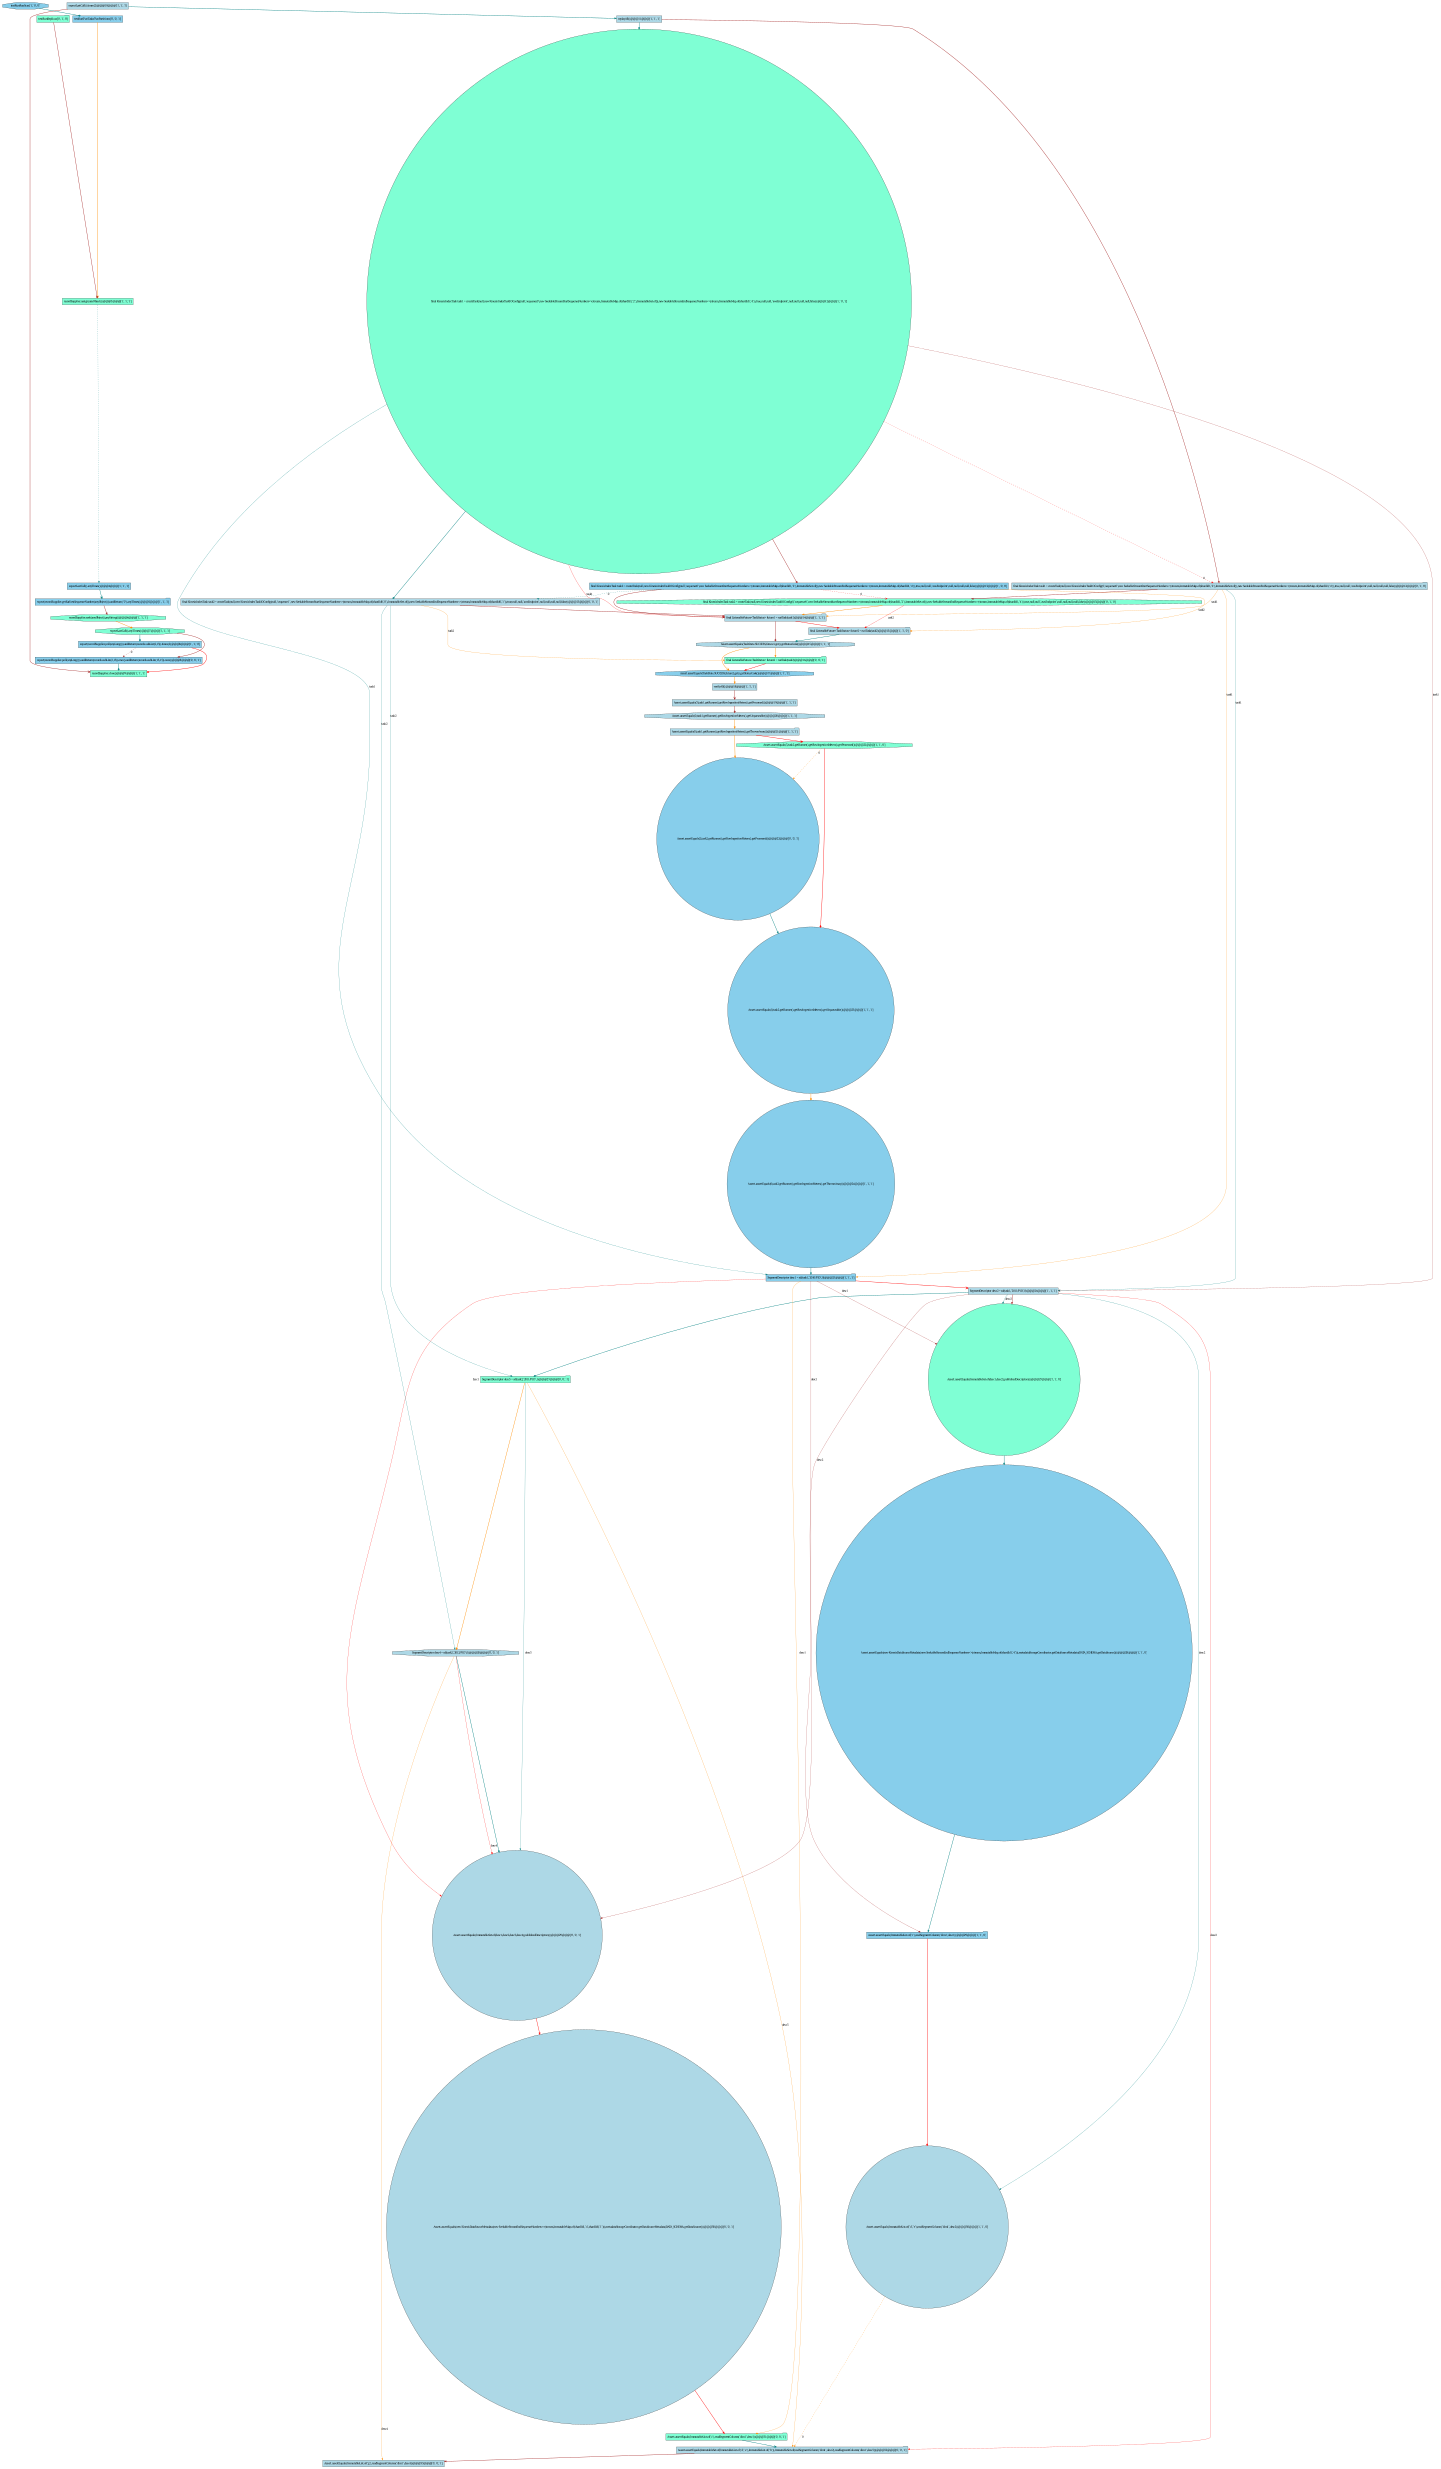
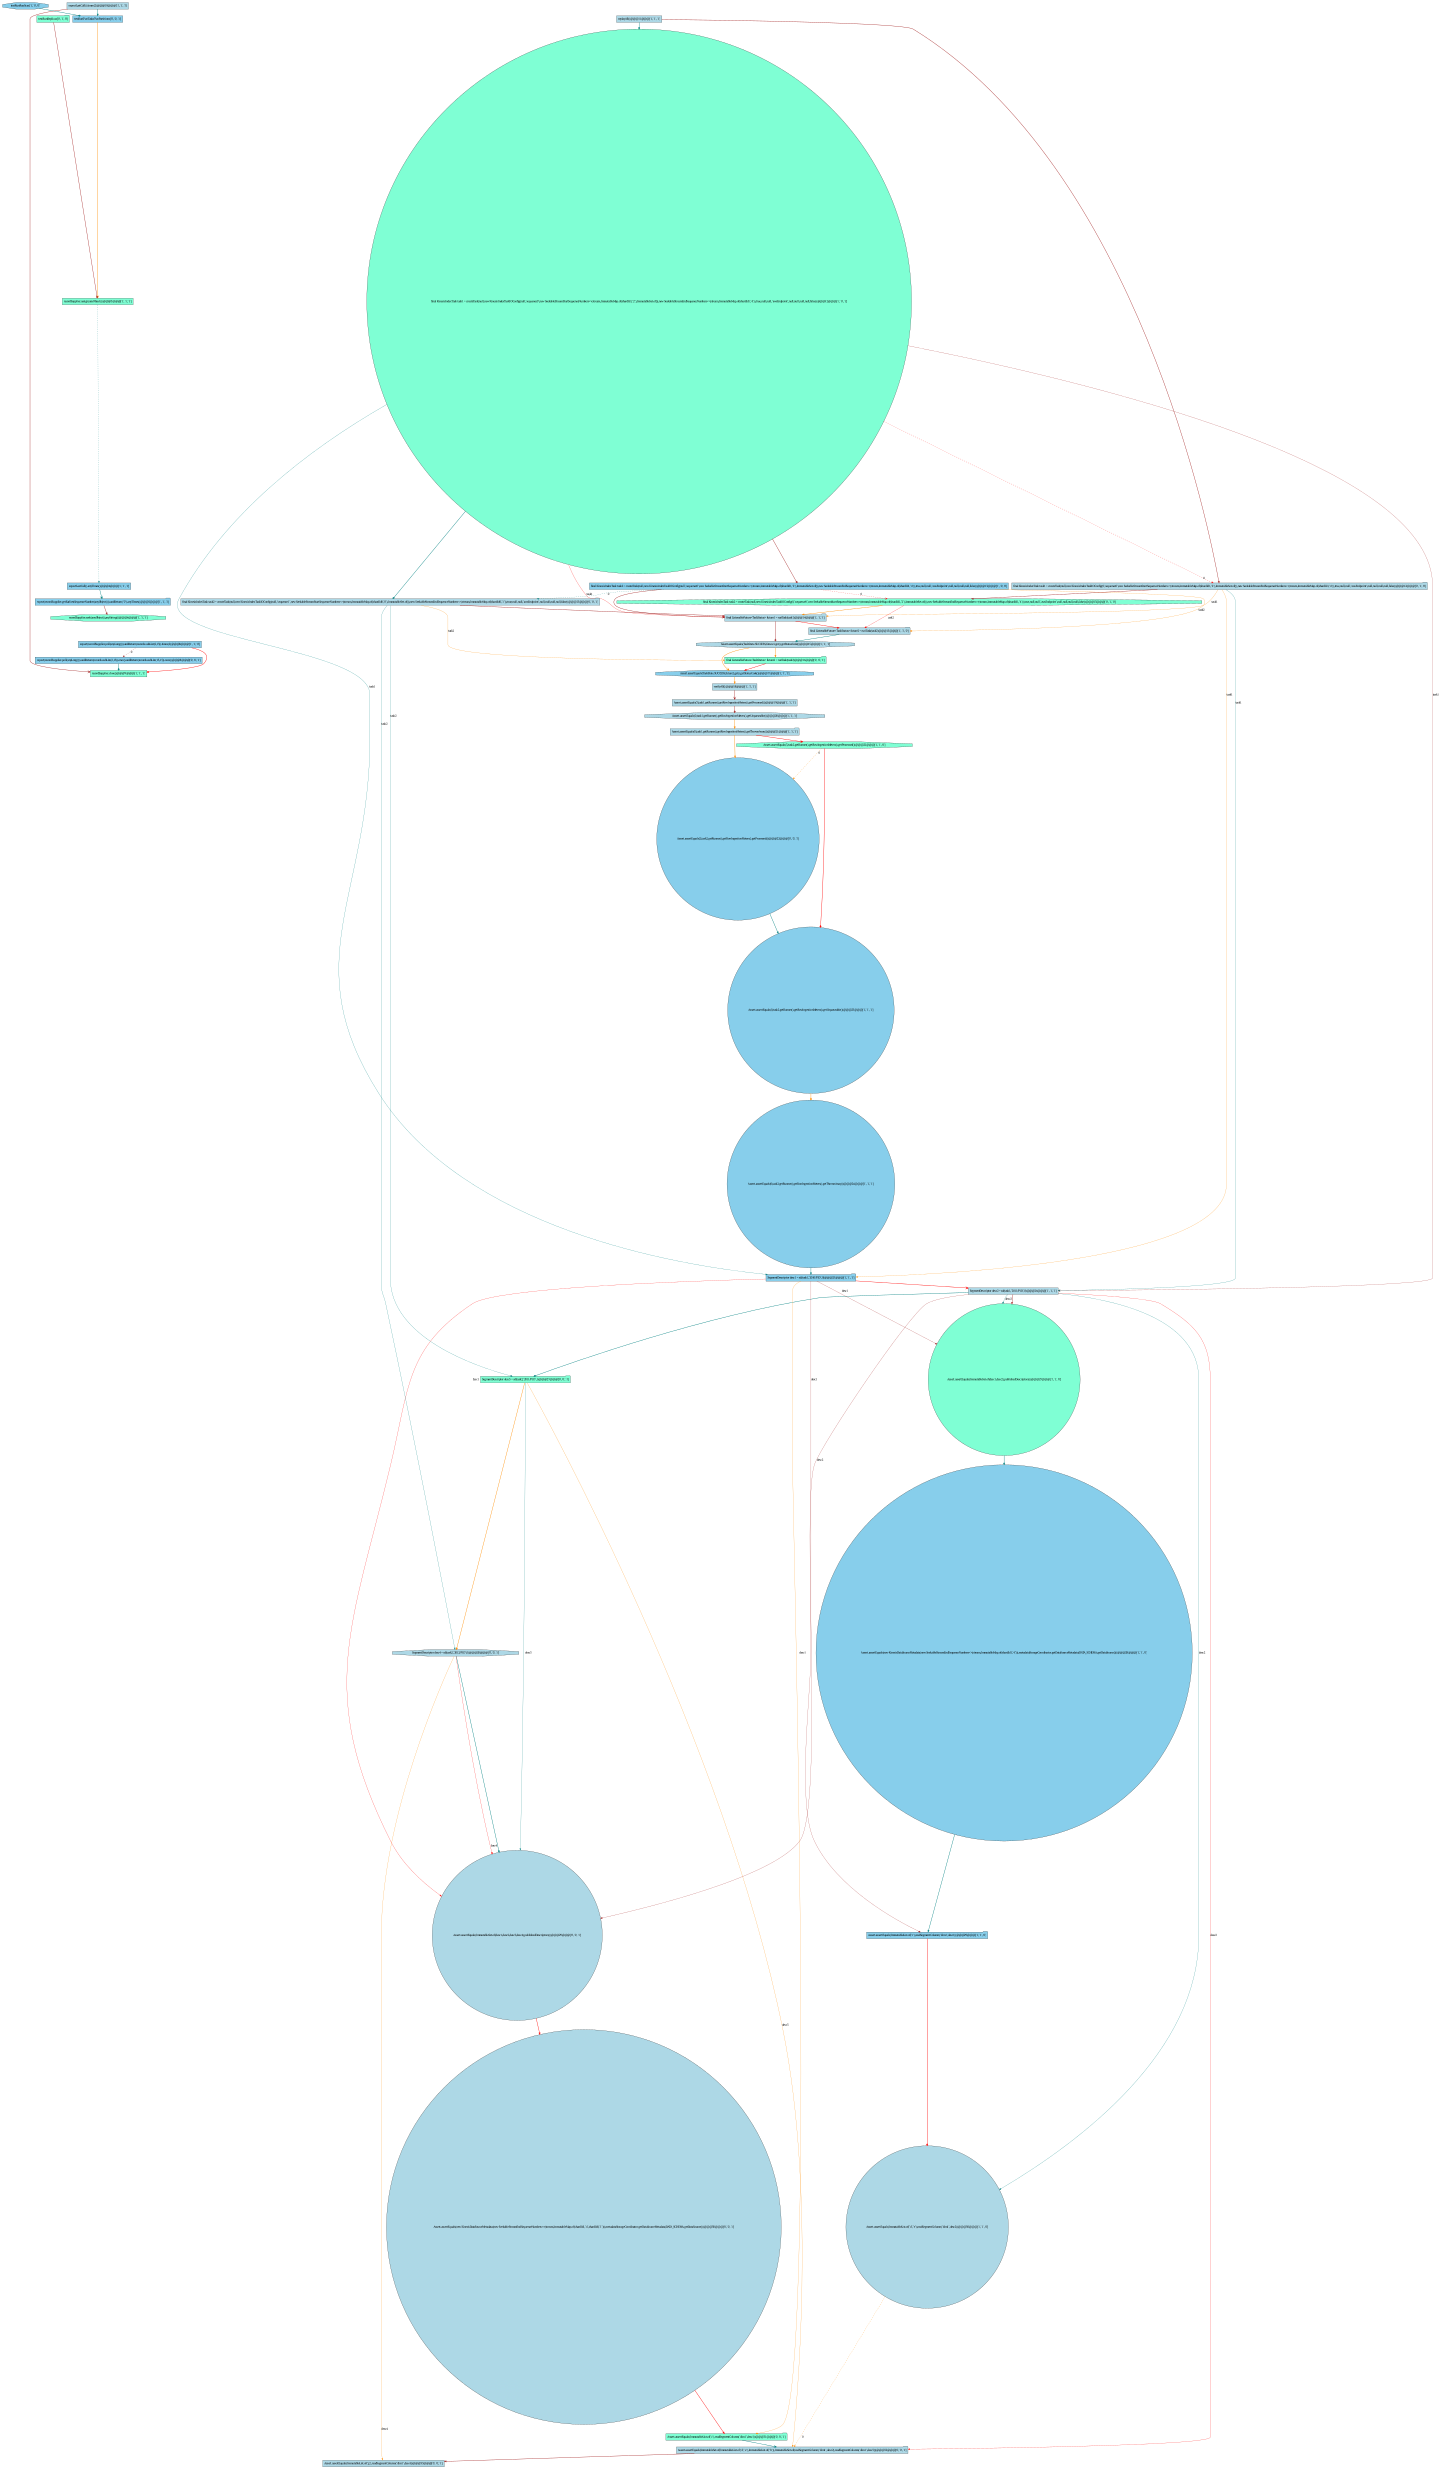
edge "expectLastCall().times(2)@@@10@@@['1', '1', '1']" -> "replayAll()@@@11@@@['1', '1', '1']": now "expectLastCall().times(2)@@@10@@@['1', '1', '1']" -> "testRunTwoTasksTwoPartitions['0', '0', '1']"
node "expectLastCall().anyTimes()@@@7@@@['1', '1', '1']": removed
